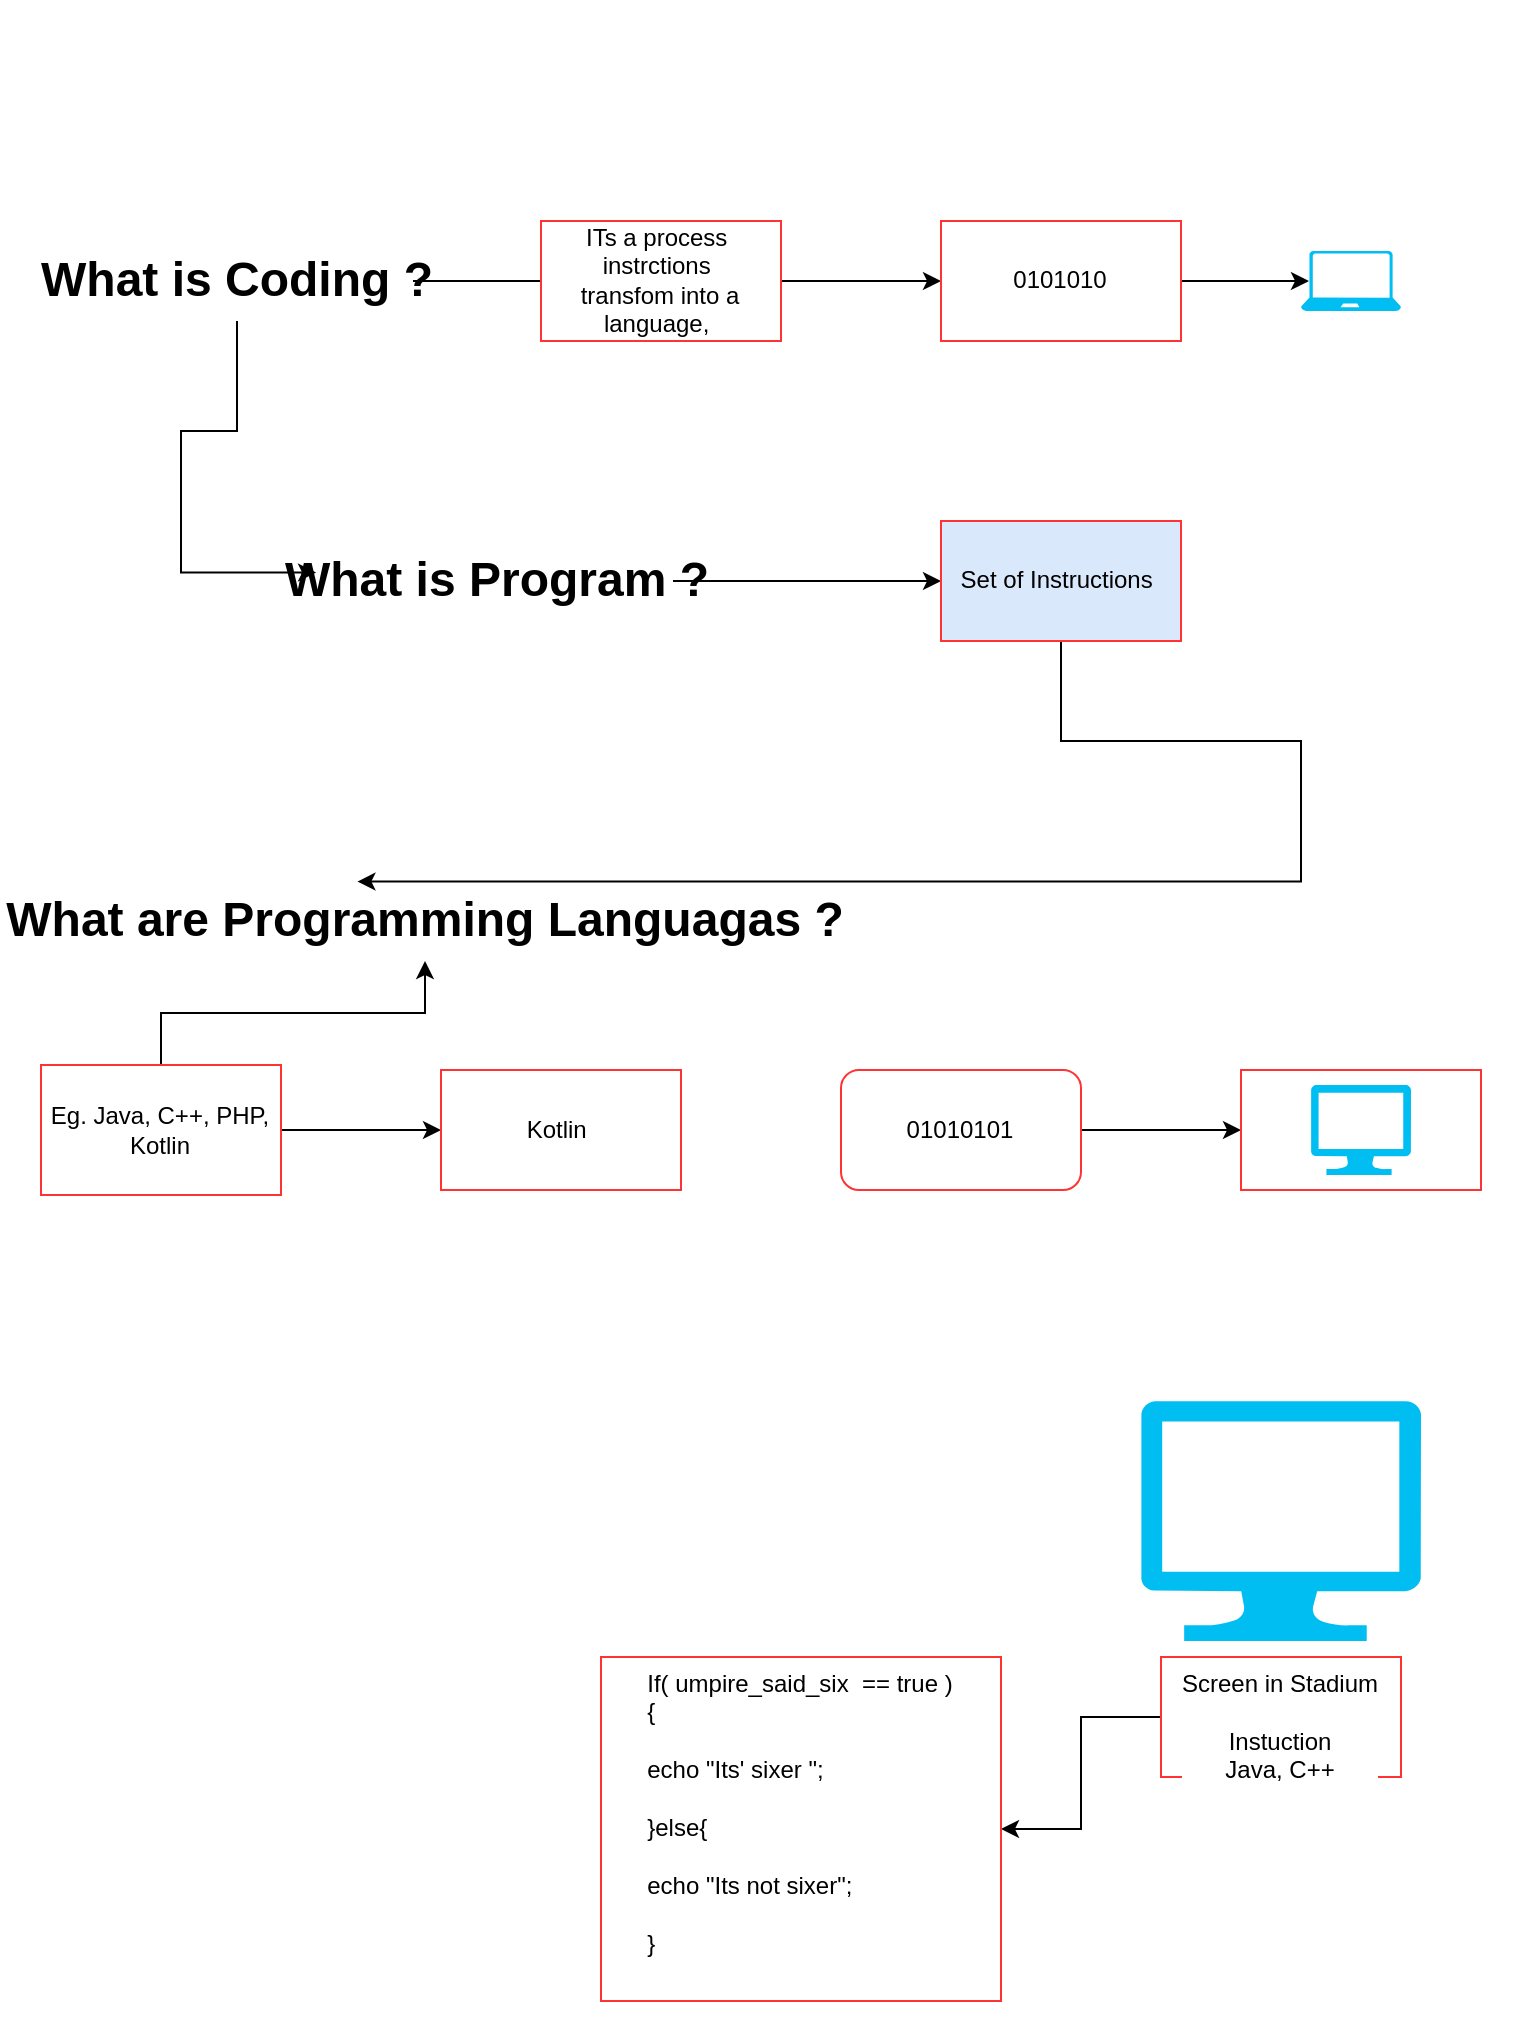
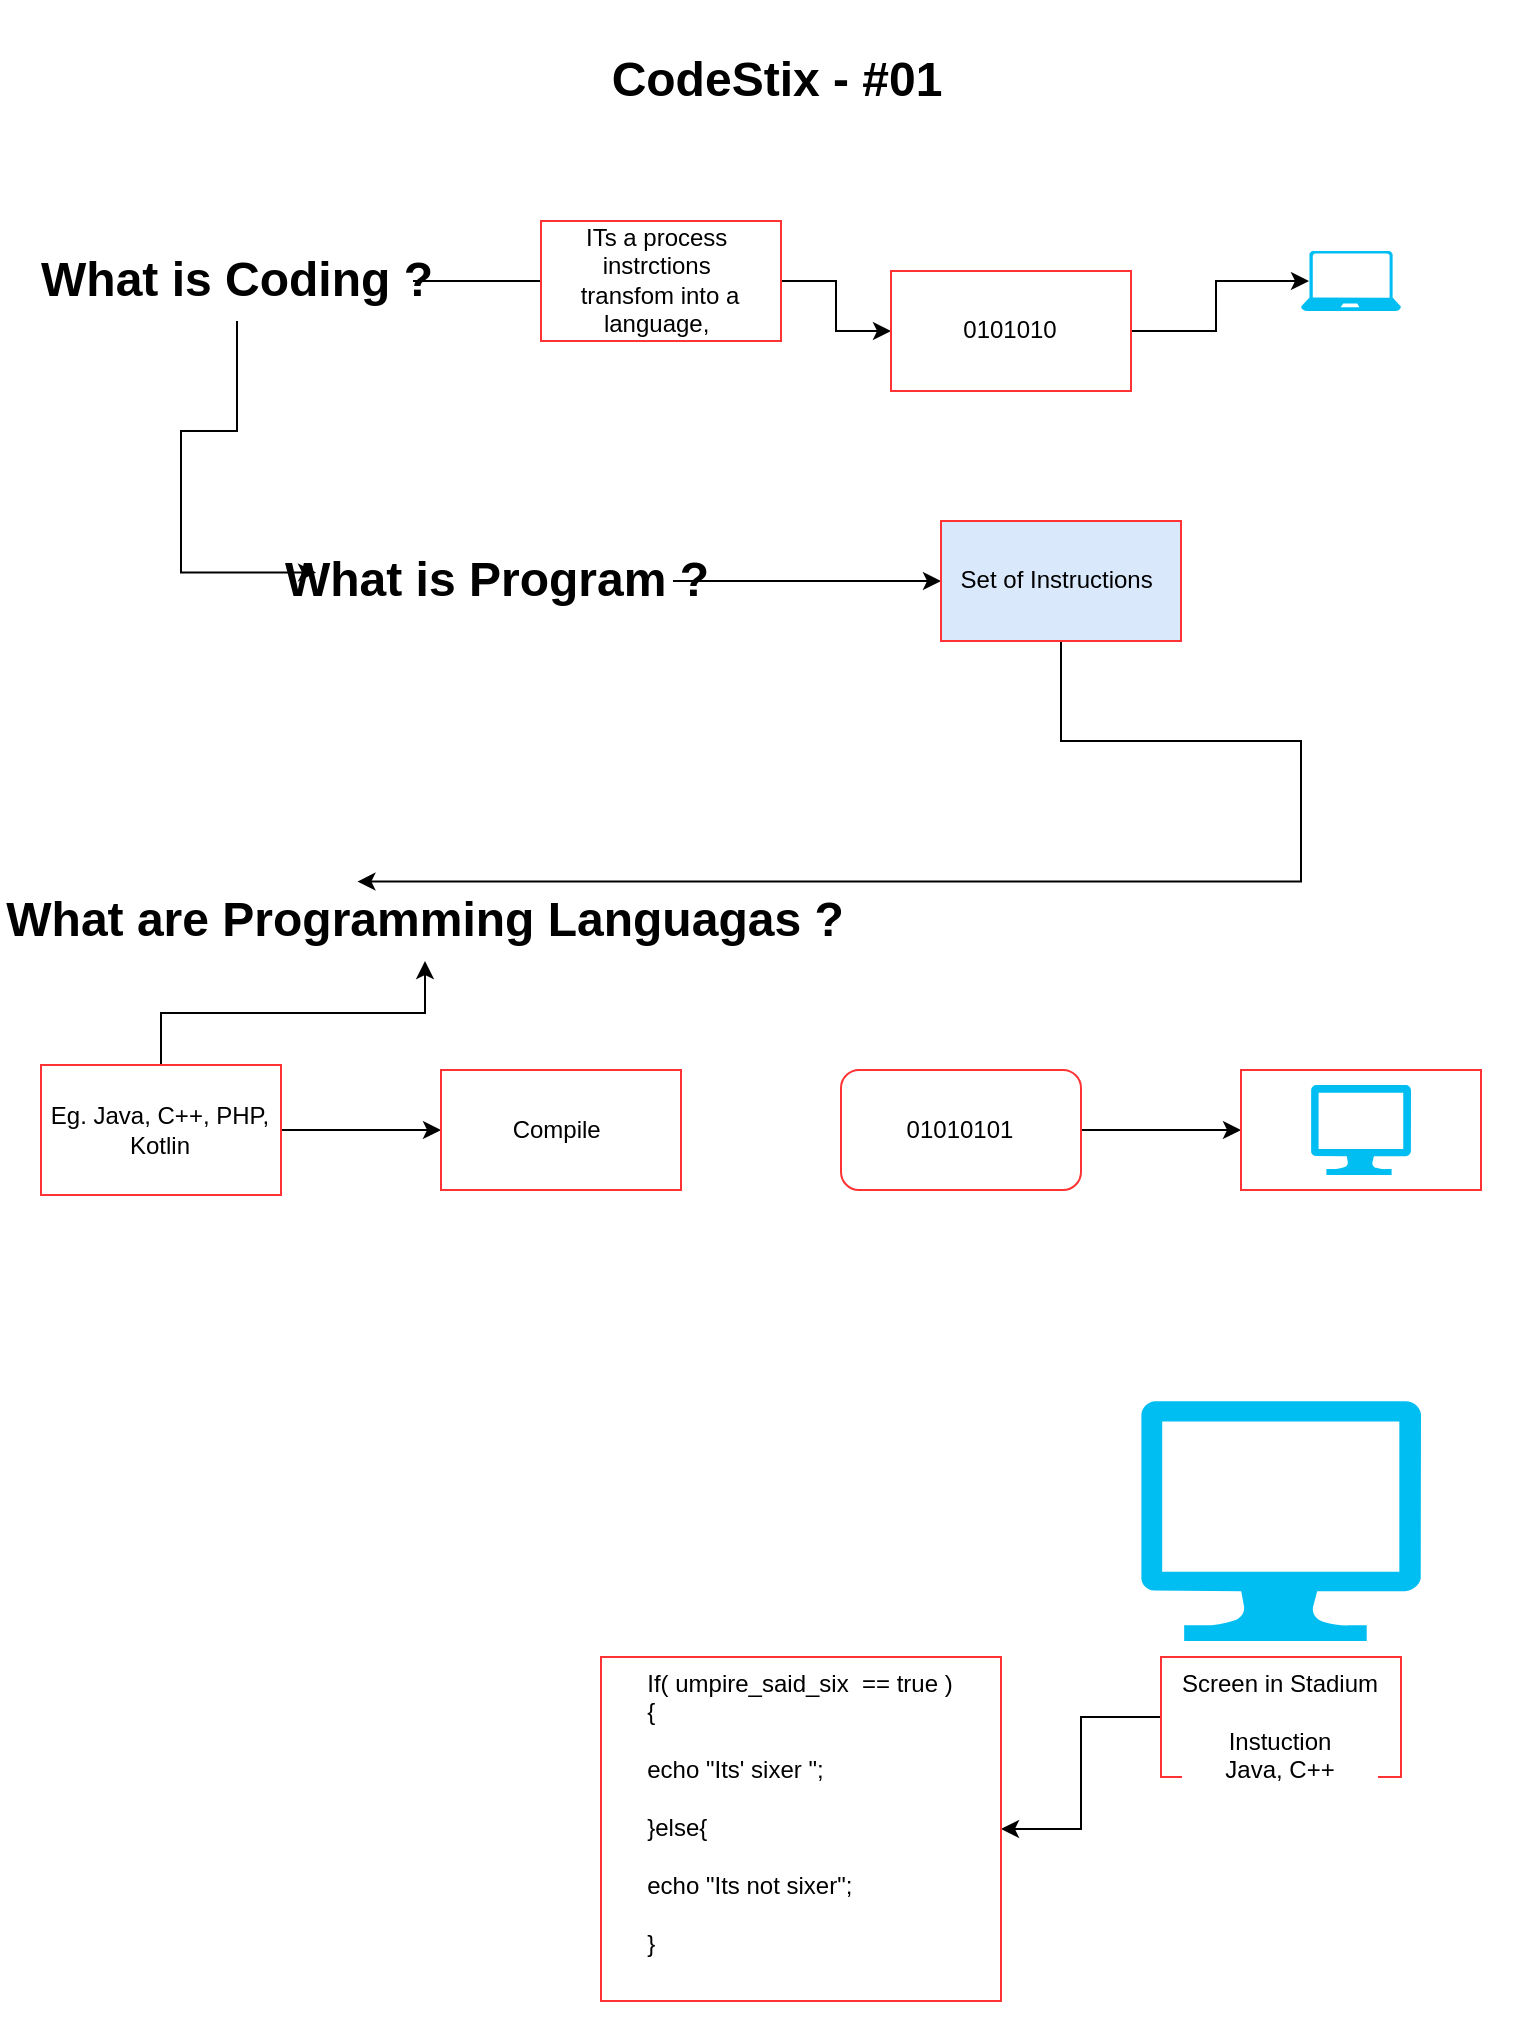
node "CodeStix - #01": added
node "0101010": moved (1061, 281) -> (1011, 331)
node "Kotlin": label "Kotlin" -> "Compile"
